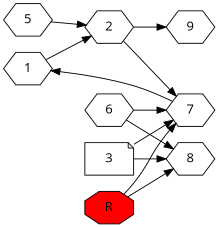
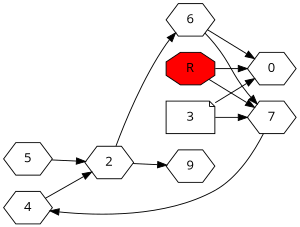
edge "2" -> "7": now "2" -> "6"
node "1": label "1" -> "4"
node "8": label "8" -> "0"
